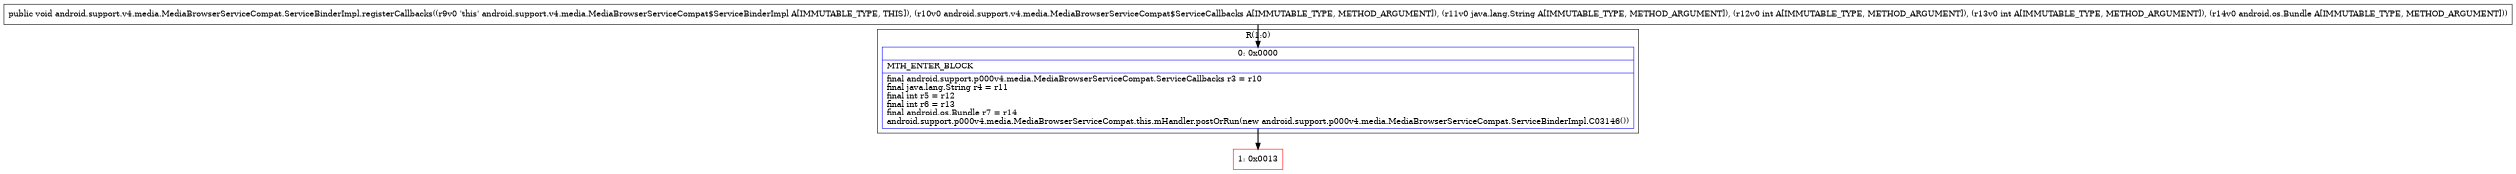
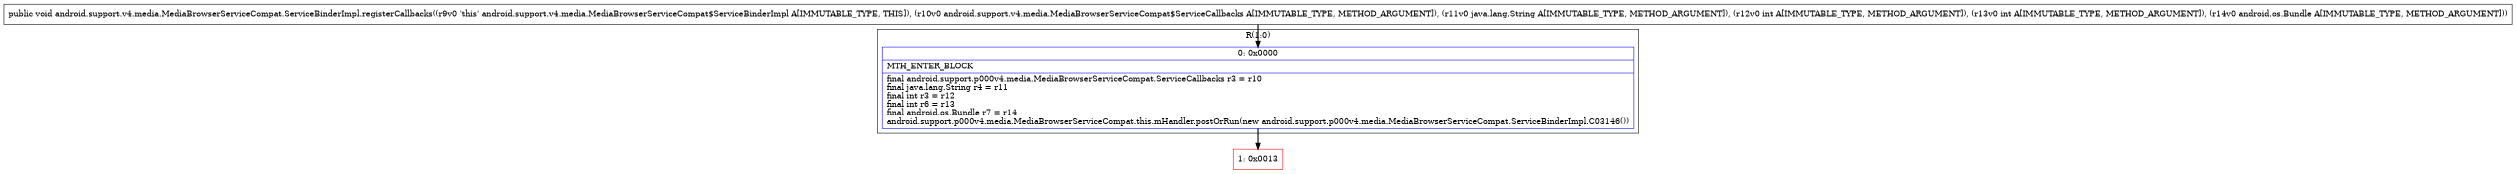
node "0: 0x0000": text "final int r5 = r12" -> "final int r3 = r12"
